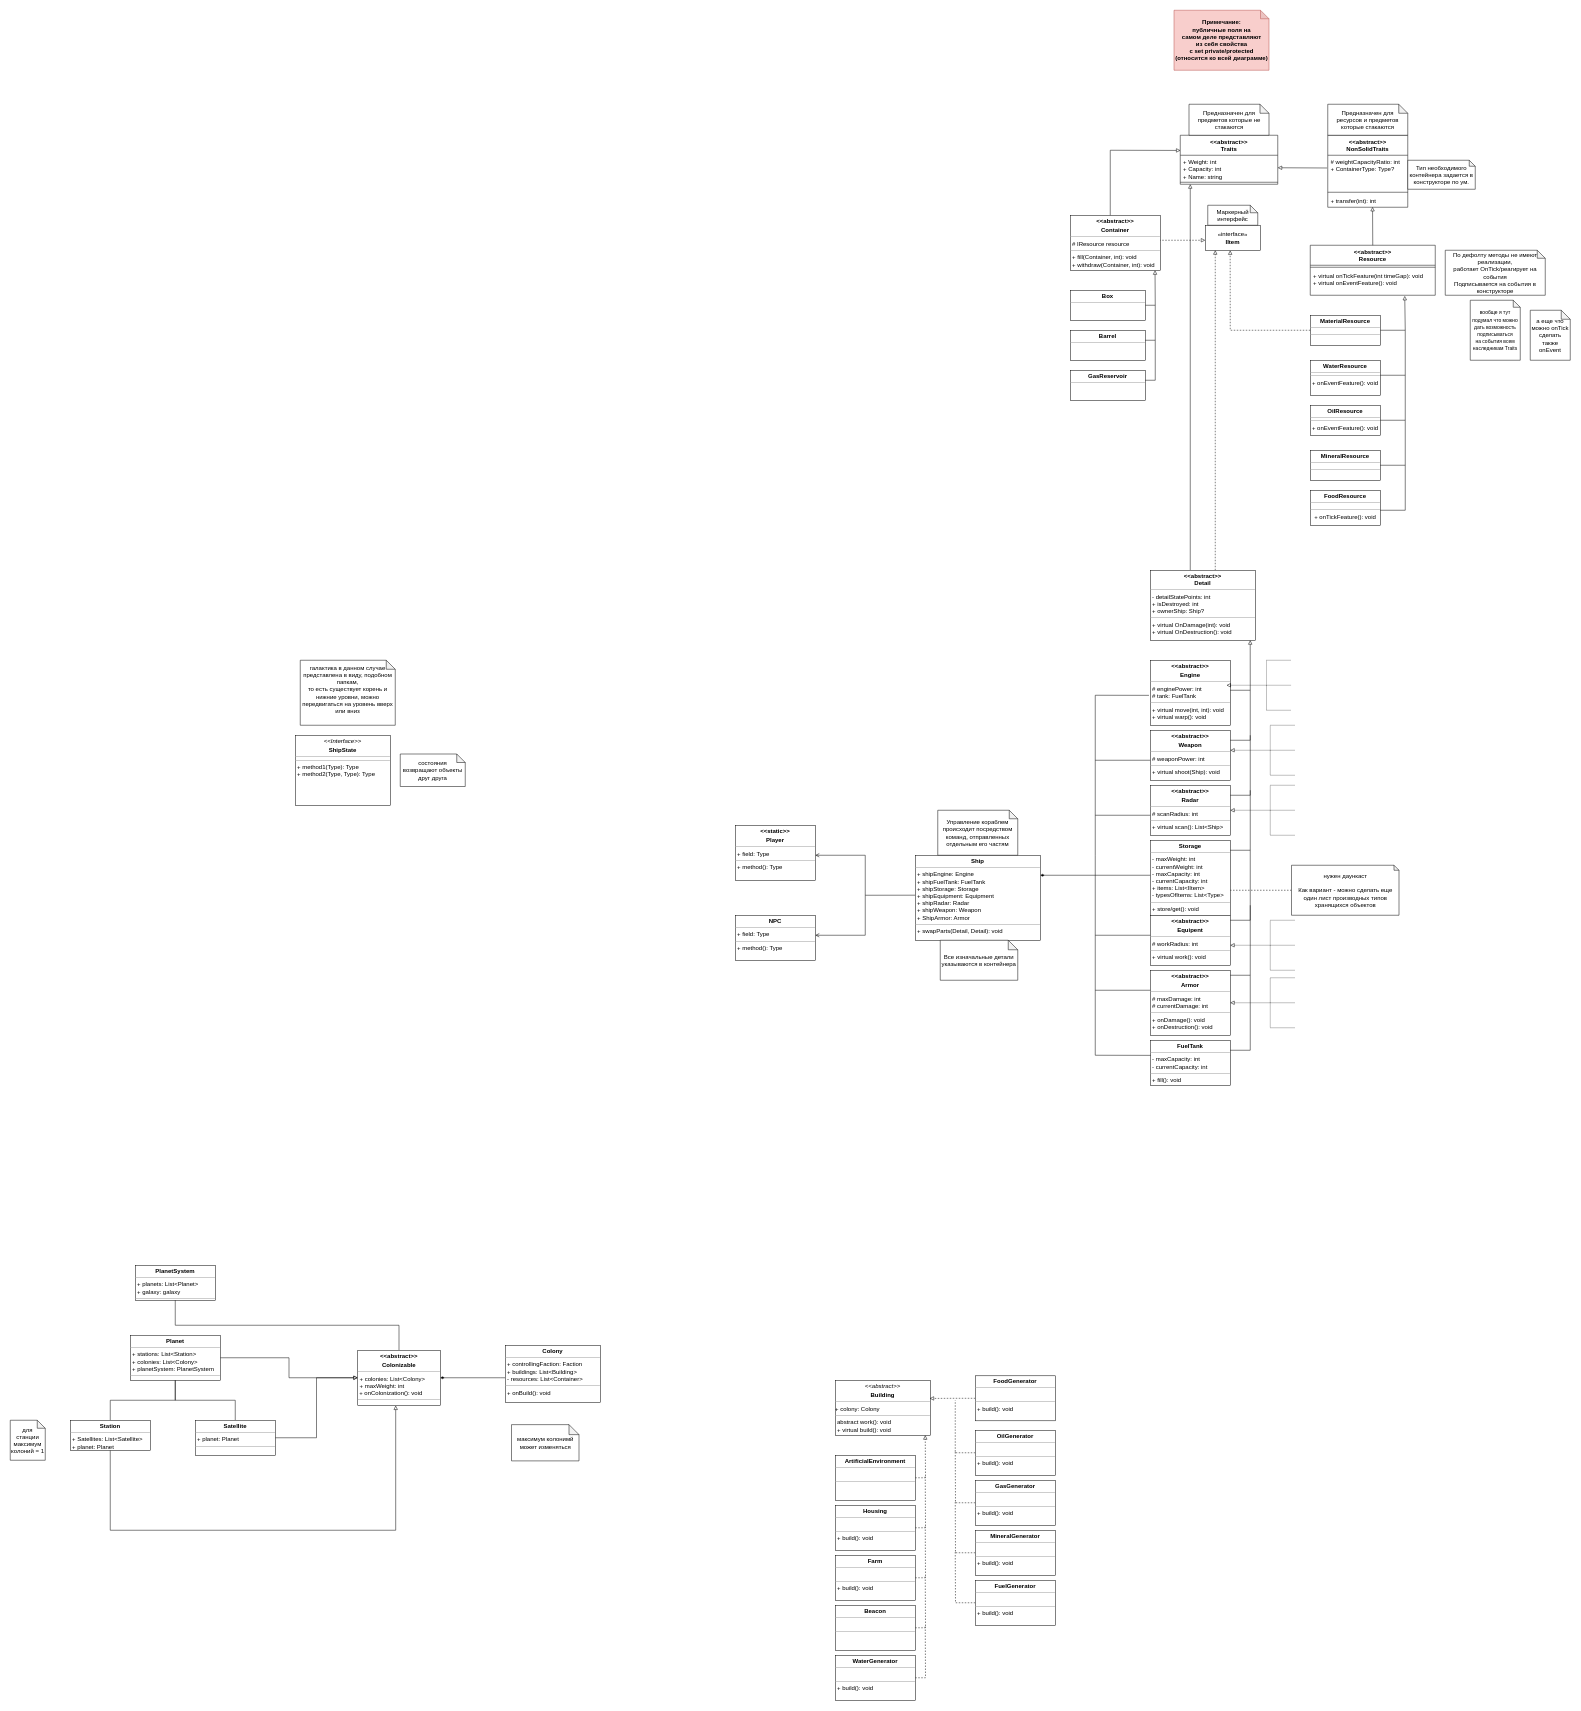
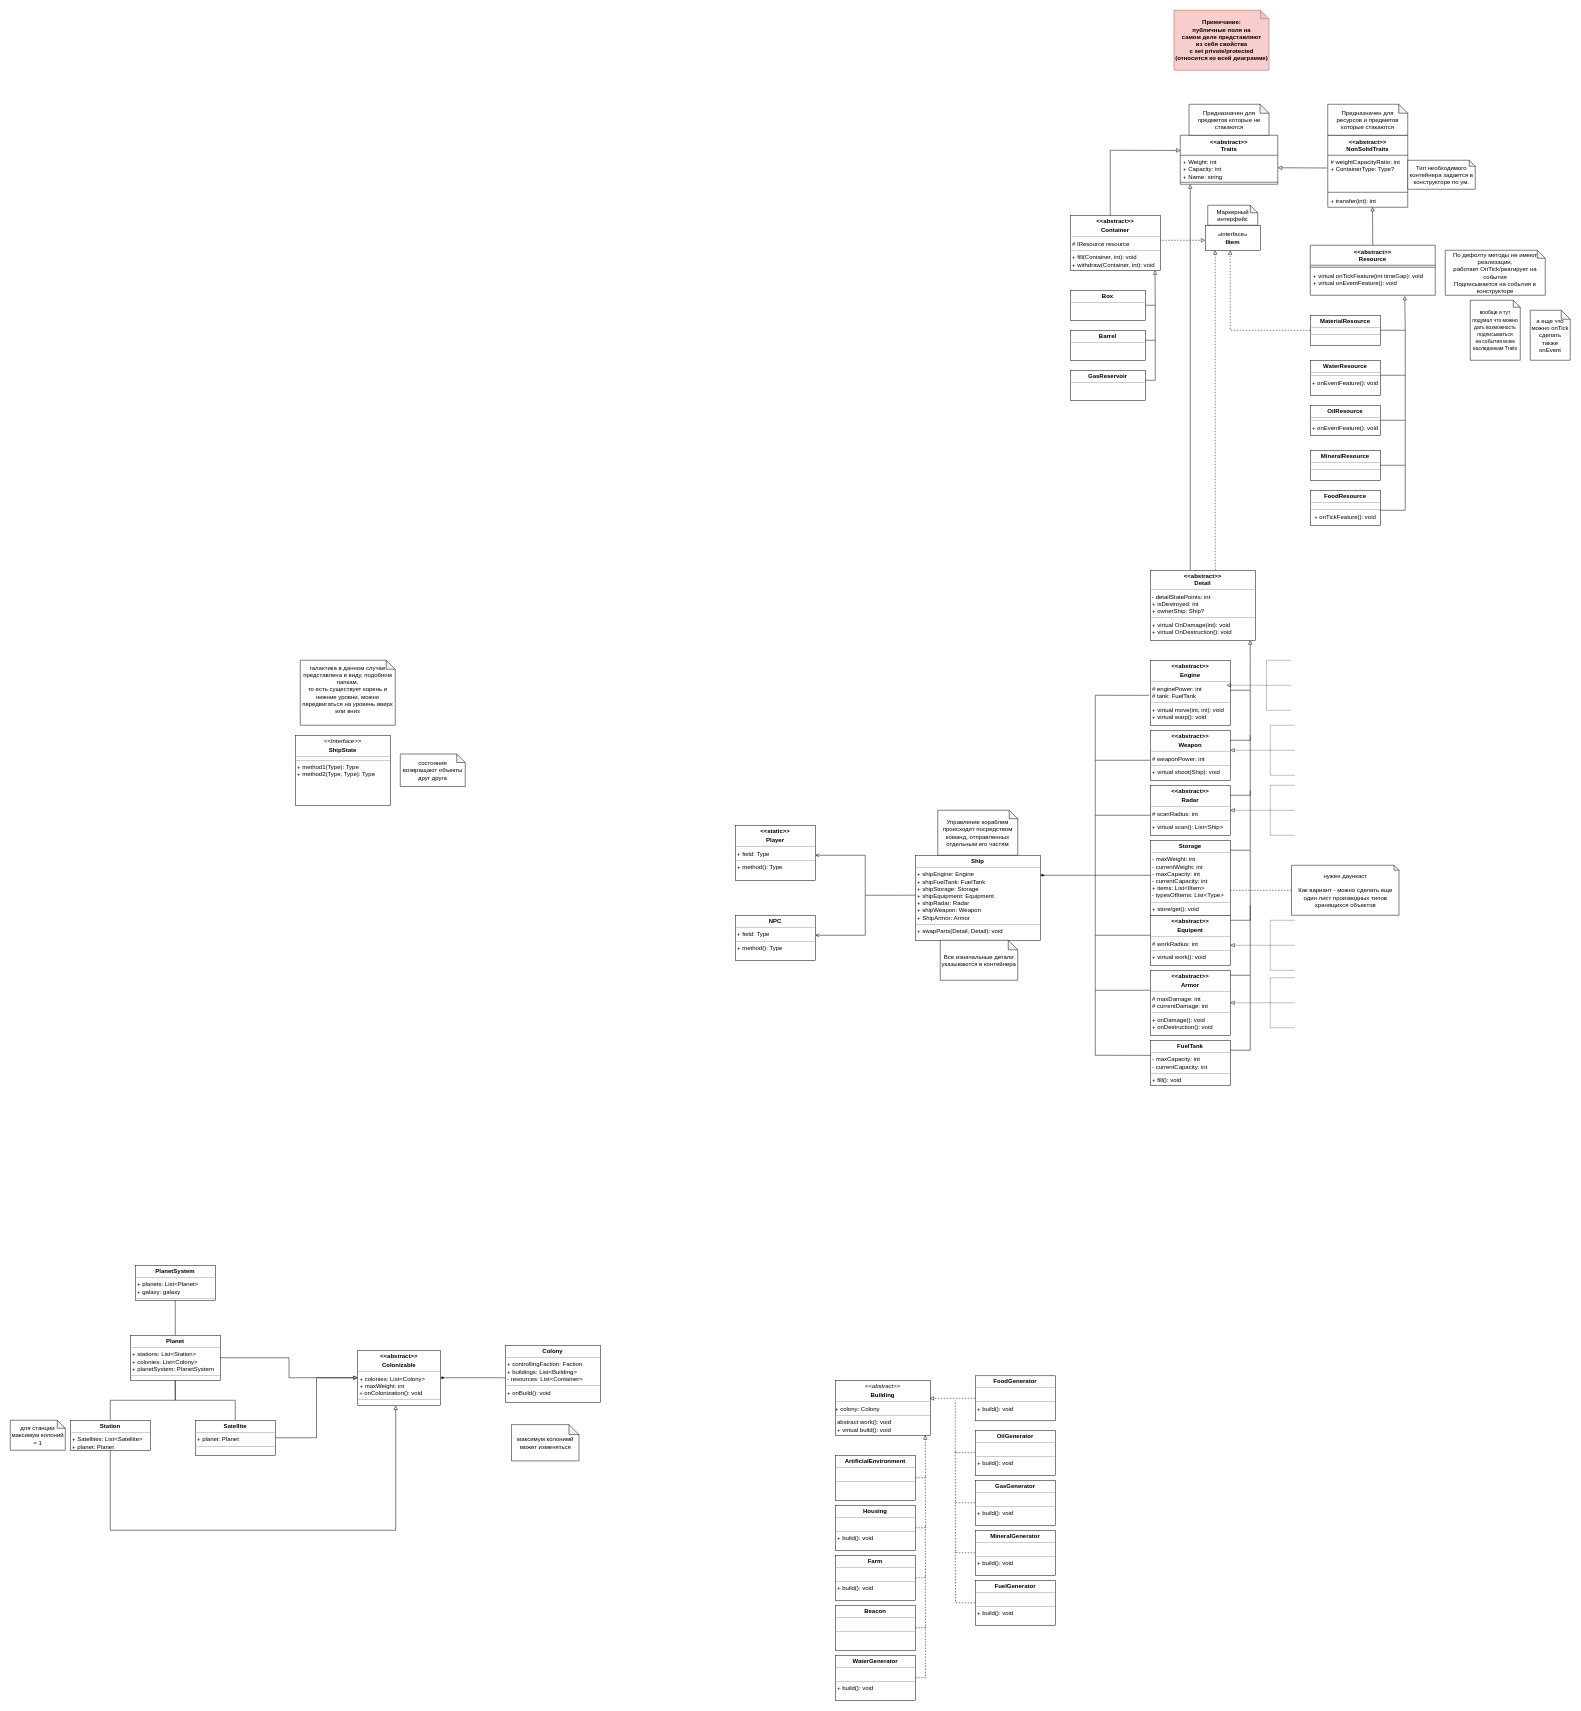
edge "PlanetSystem + planets: List<Planet> + galaxy: galaxy" -- "<<abstract>> Colonizable + colonies: List<Colony> + maxWeight: int + onColonization(): void": now "PlanetSystem + planets: List<Planet> + galaxy: galaxy" -- "Planet + stations: List<Station> + colonies: List<Colony> + planetSystem: PlanetSystem"
node "для станции максимум колоний = 1": size 35x40 -> 55x30
